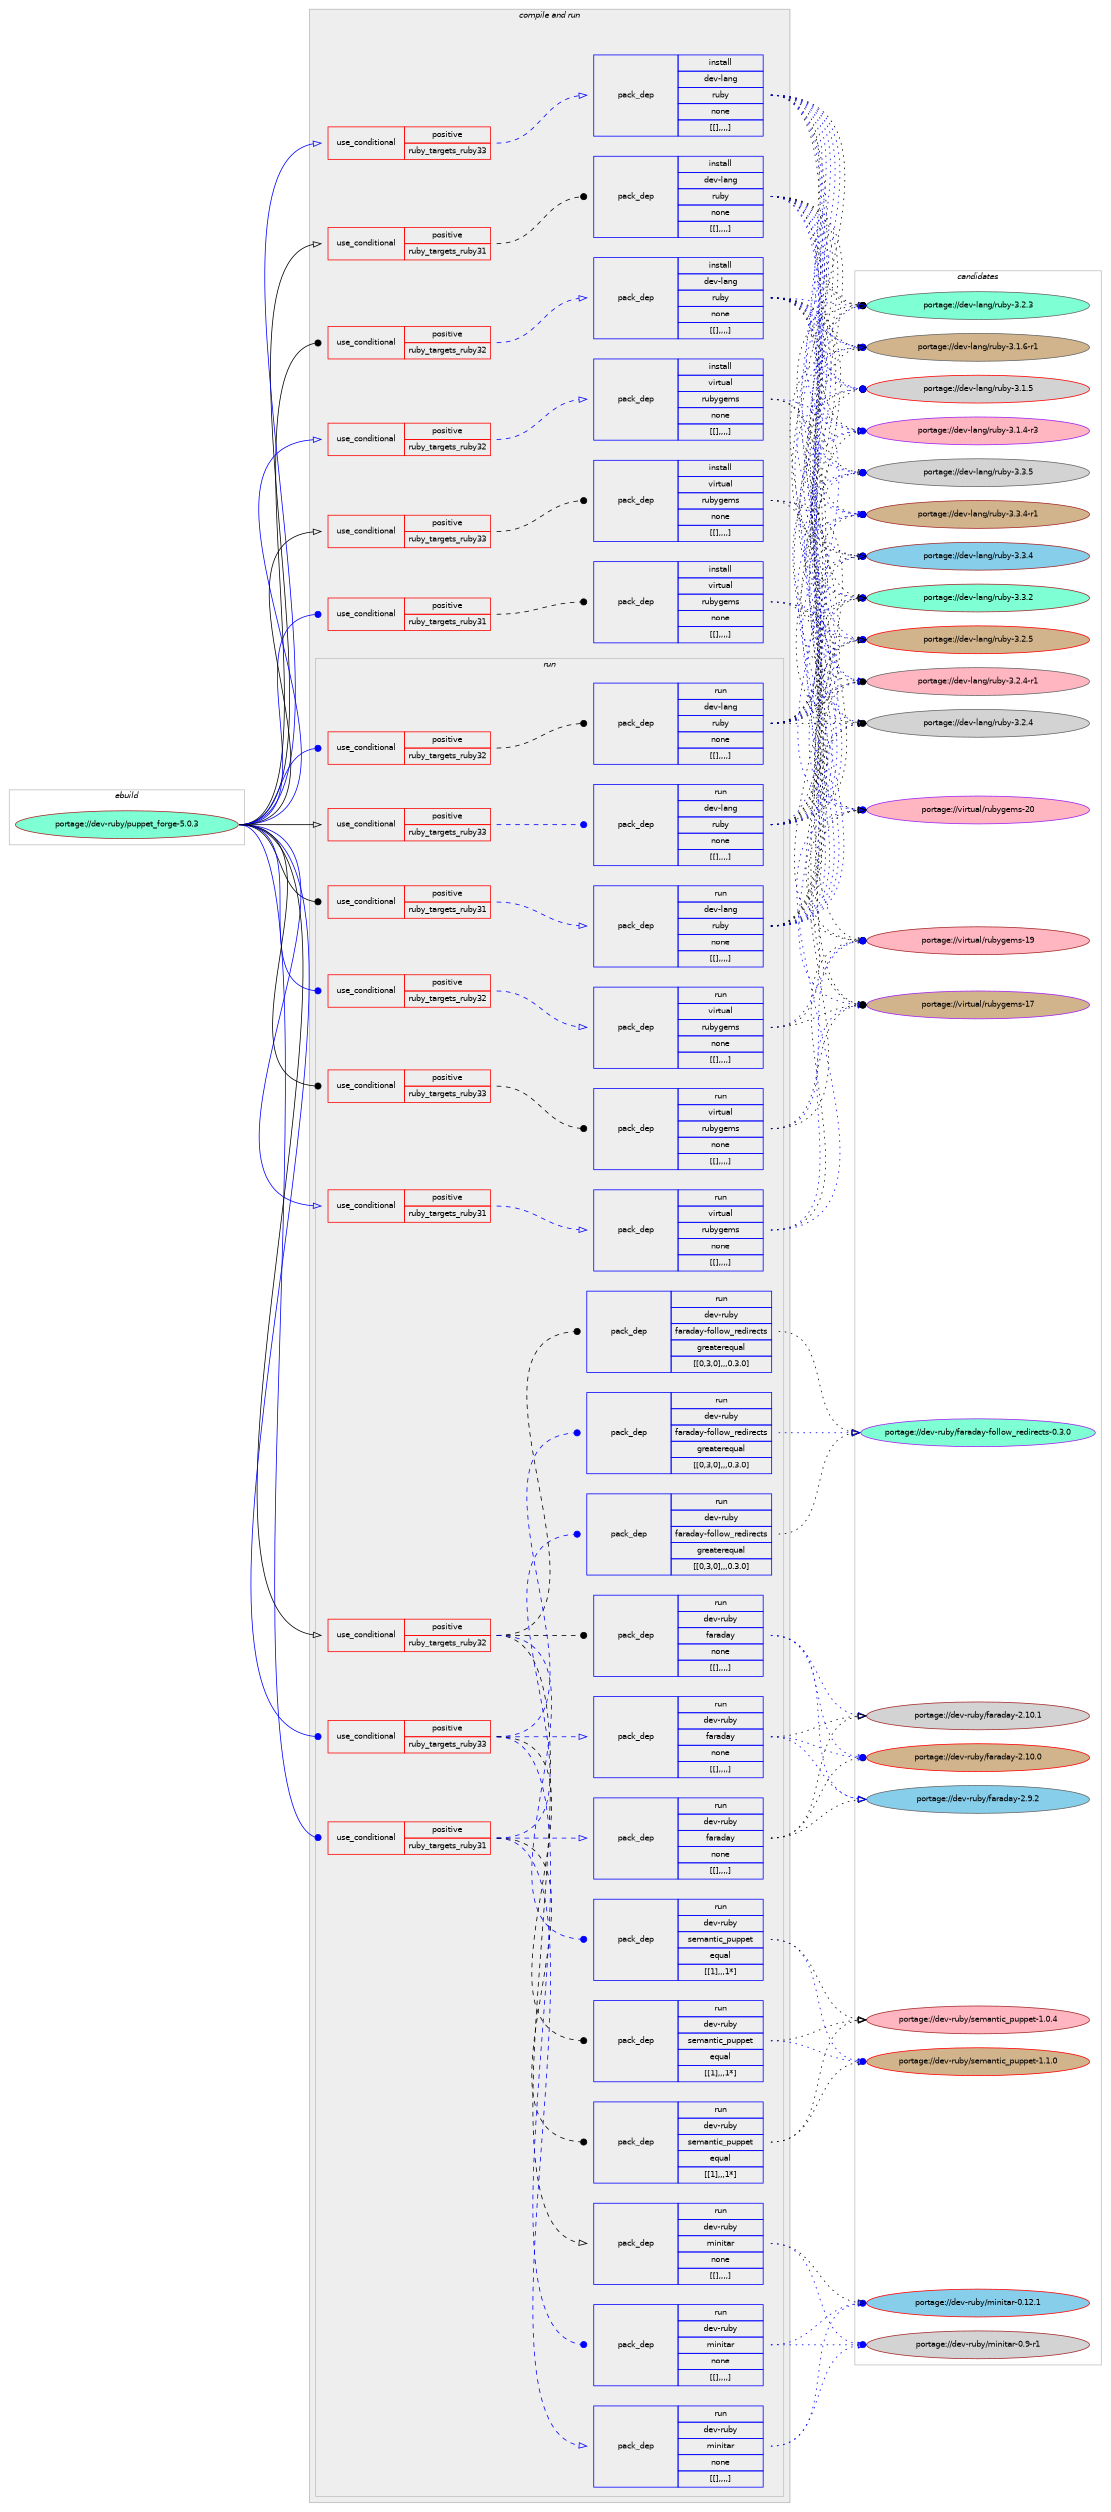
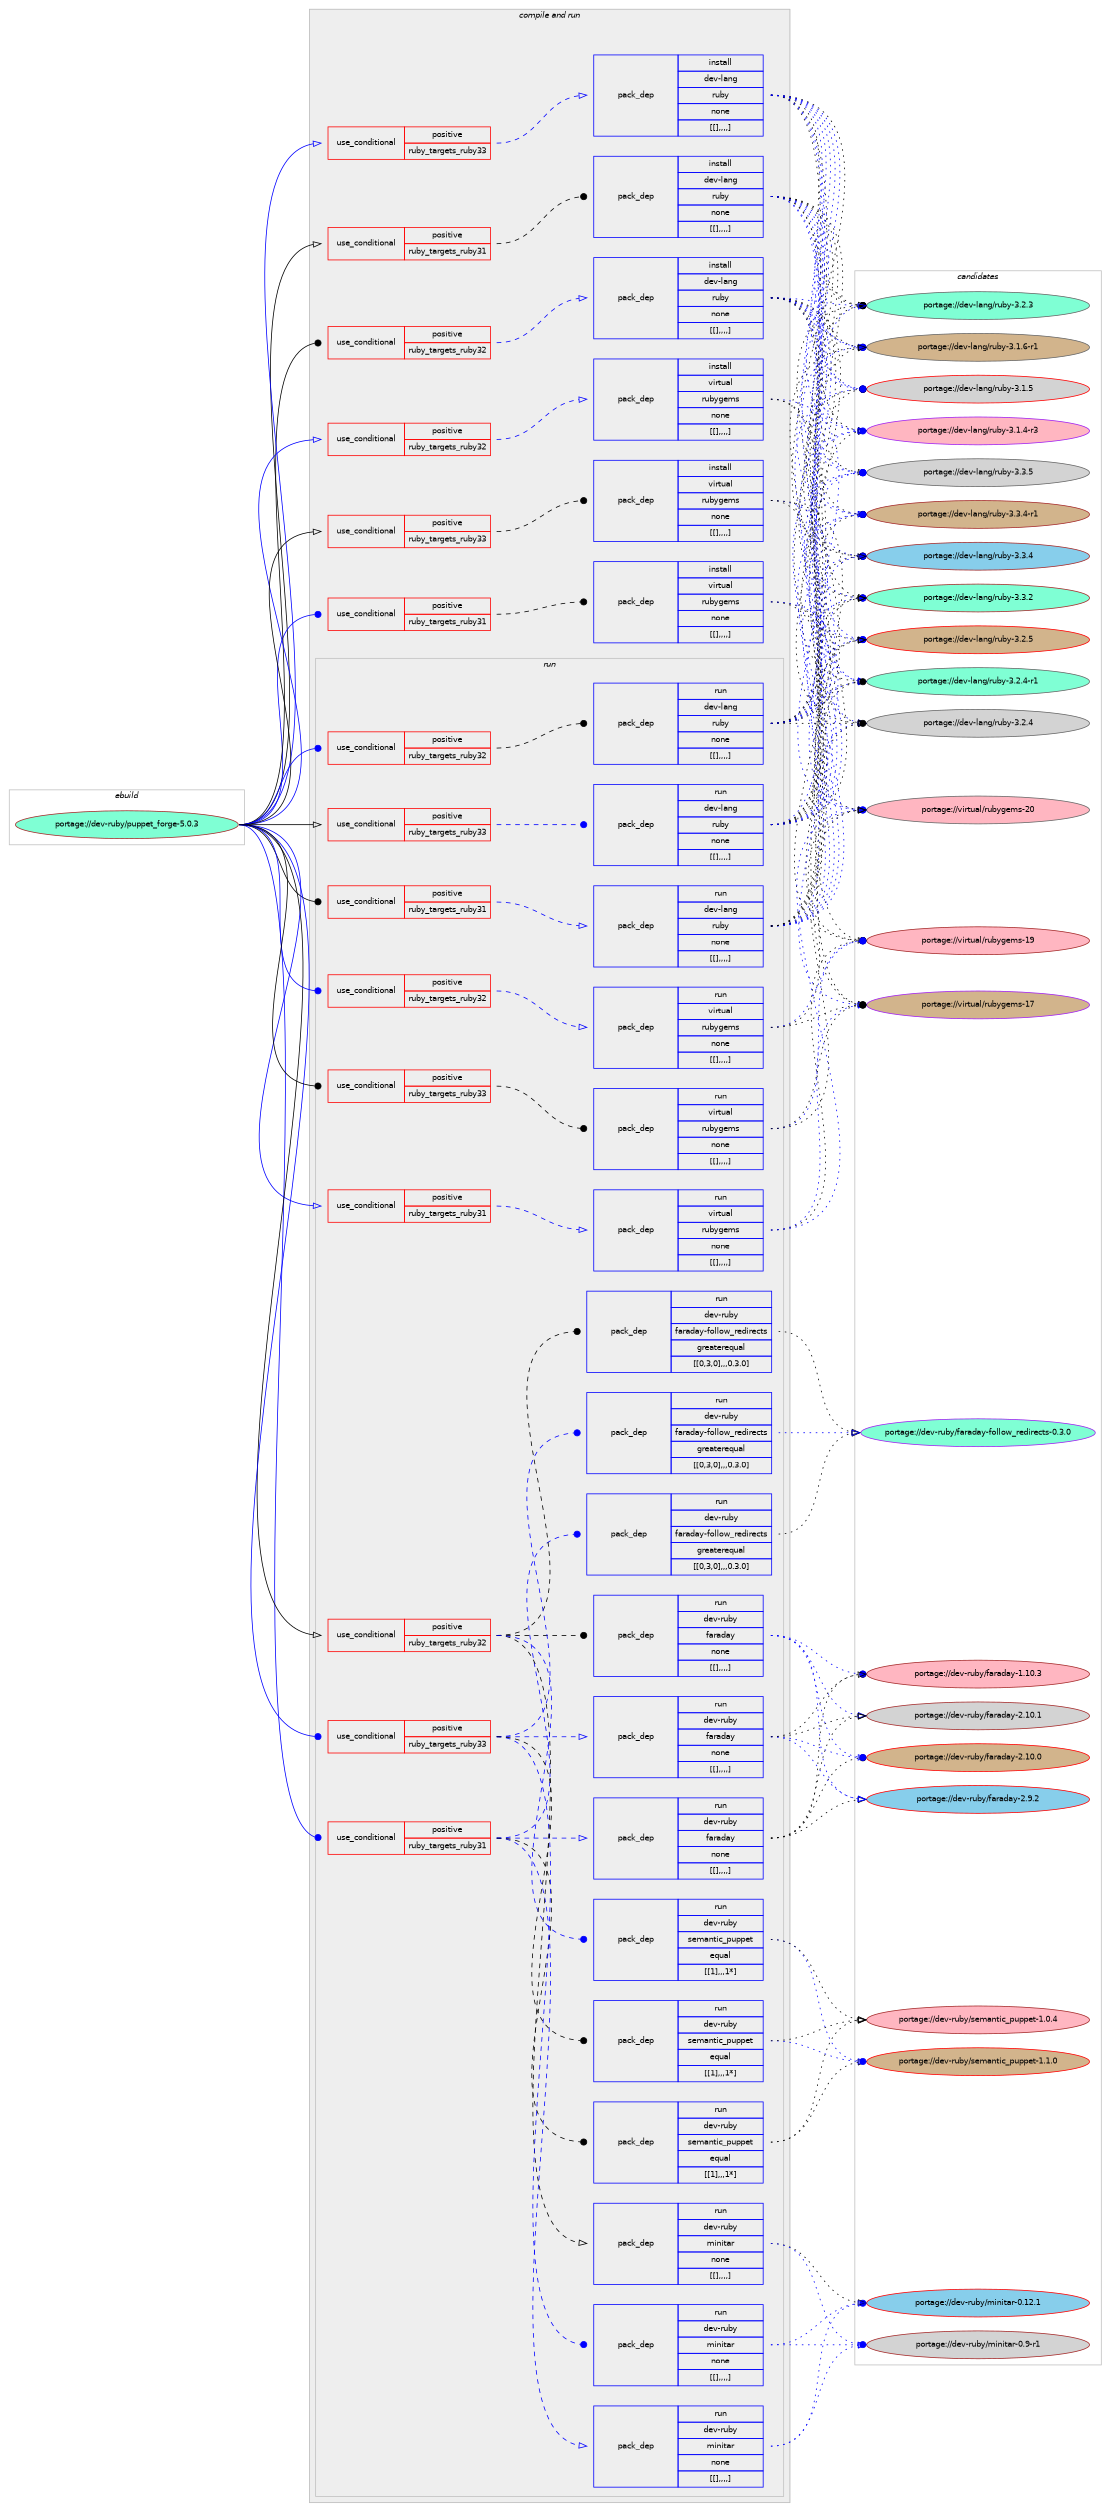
node "portage://dev-lang/ruby-3.2.4-r1": fillcolor lightpink -> aquamarine
node "portage://virtual/rubygems-20": color purple -> gray40
node "portage://dev-ruby/faraday-1.10.3": added
node "portage://dev-ruby/faraday-2.9.2": color gray40 -> red
